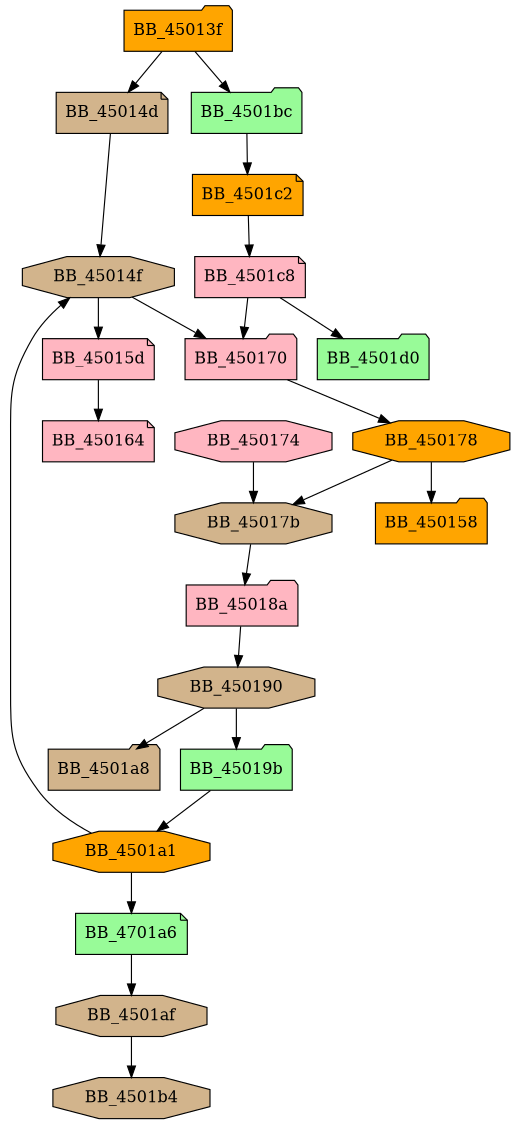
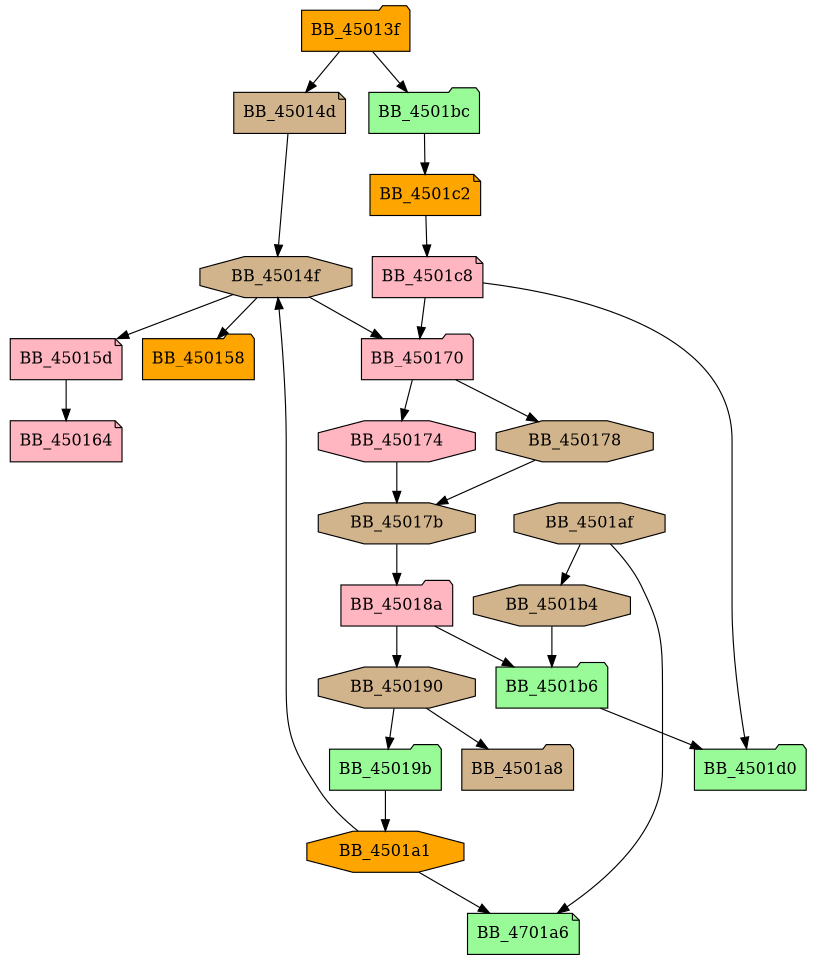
edge "BB_450170" -> "BB_450174": added
node "BB_450178": fillcolor orange -> tan
edge "BB_450178" -> "BB_450158": now "BB_45014f" -> "BB_450158"
node "BB_4501b6": added
edge "BB_4701a6" -> "BB_4501af": reversed
